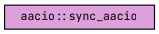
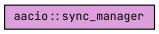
node "aacio::sync_aacio": label "aacio::sync_aacio" -> "aacio::sync_manager"
